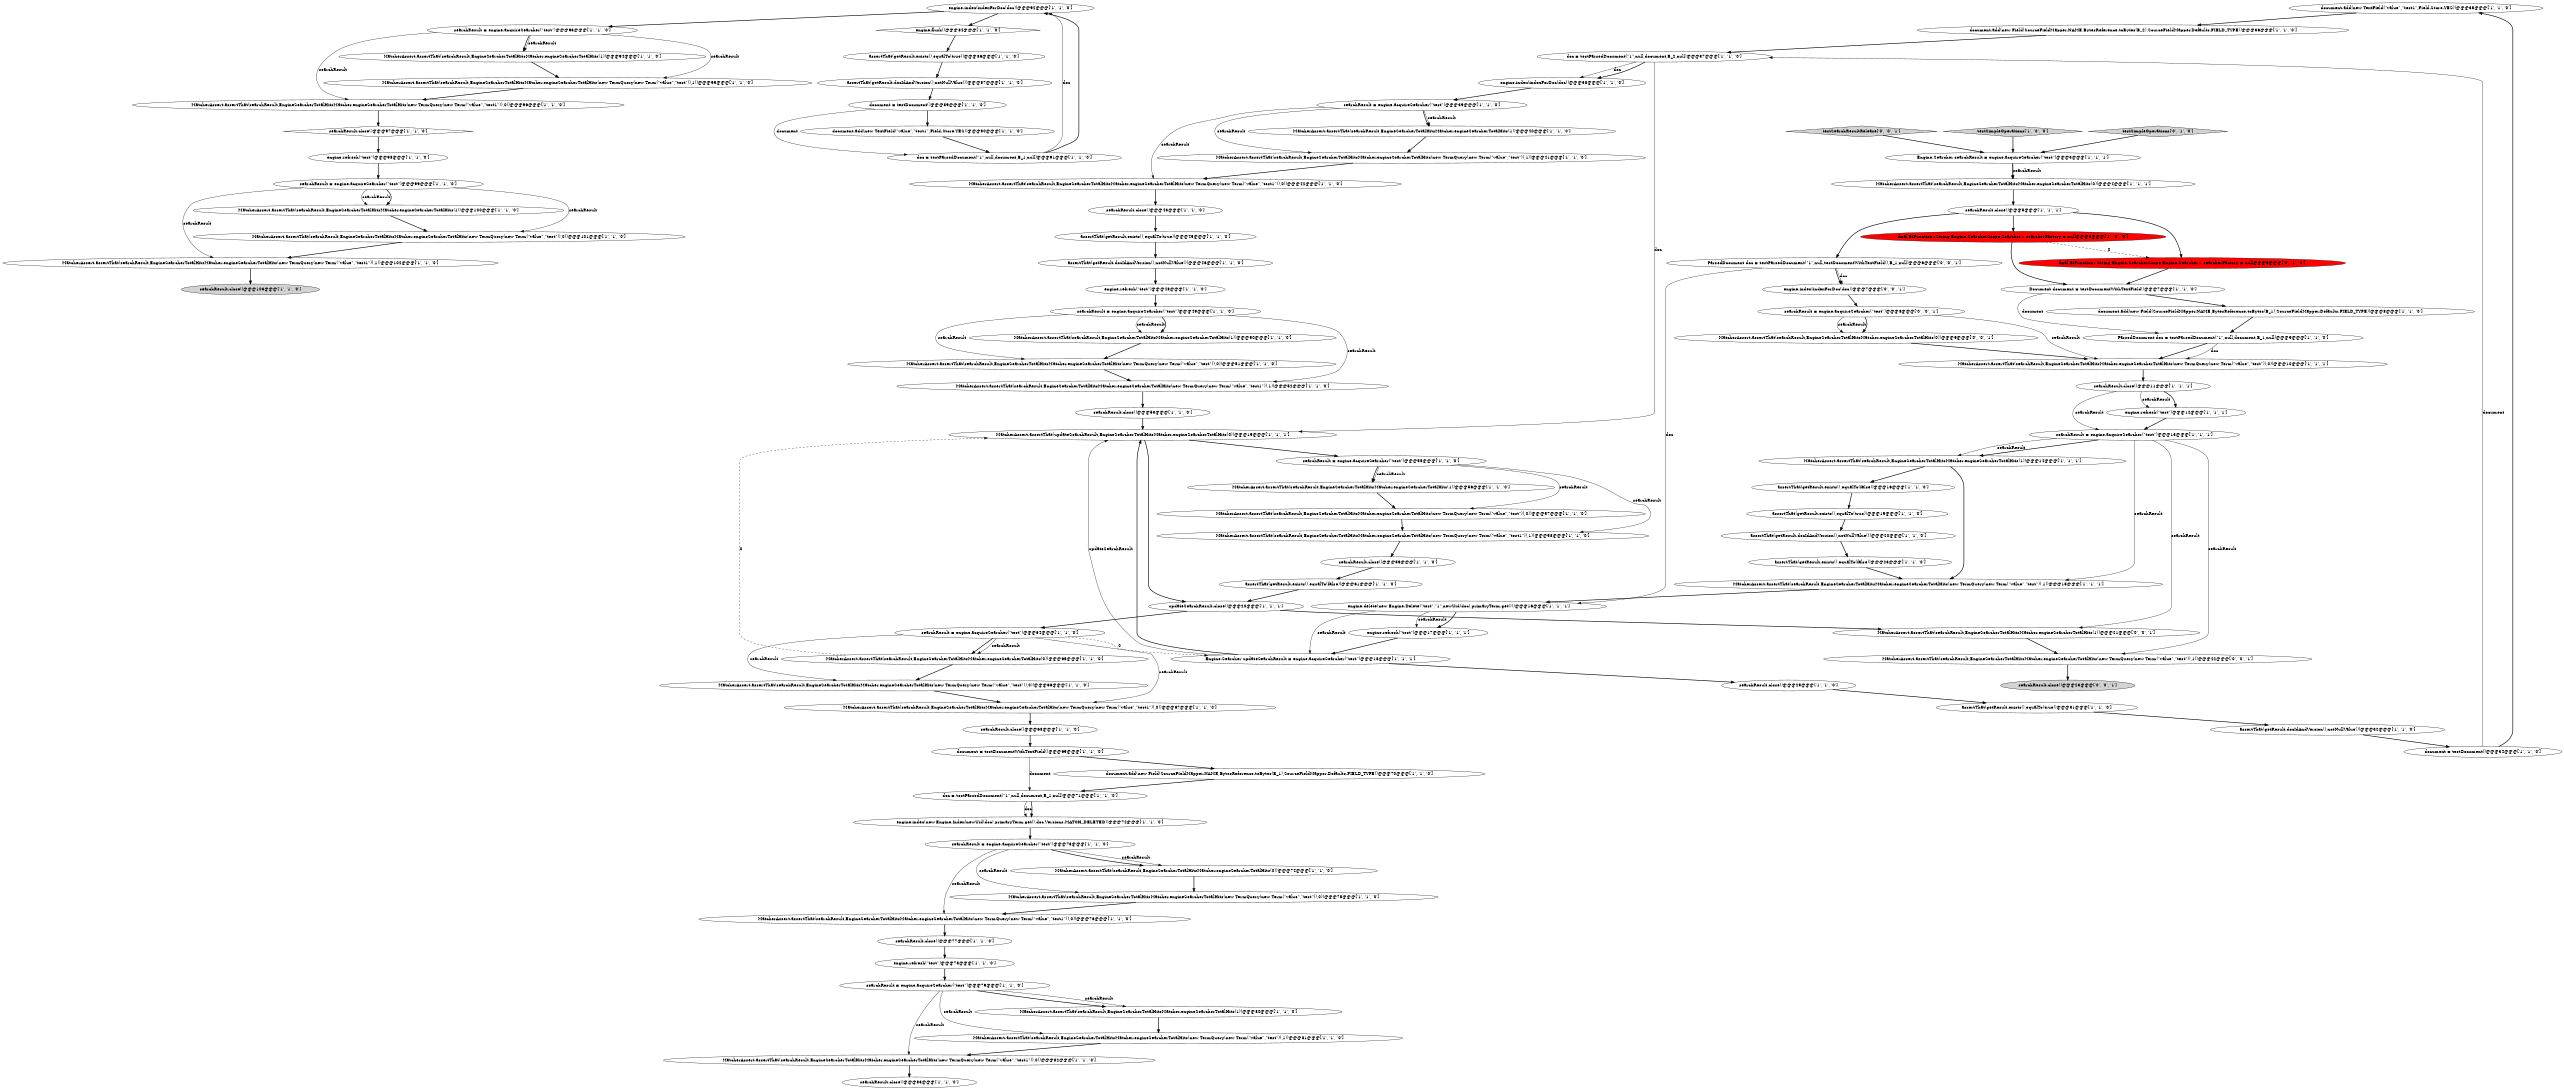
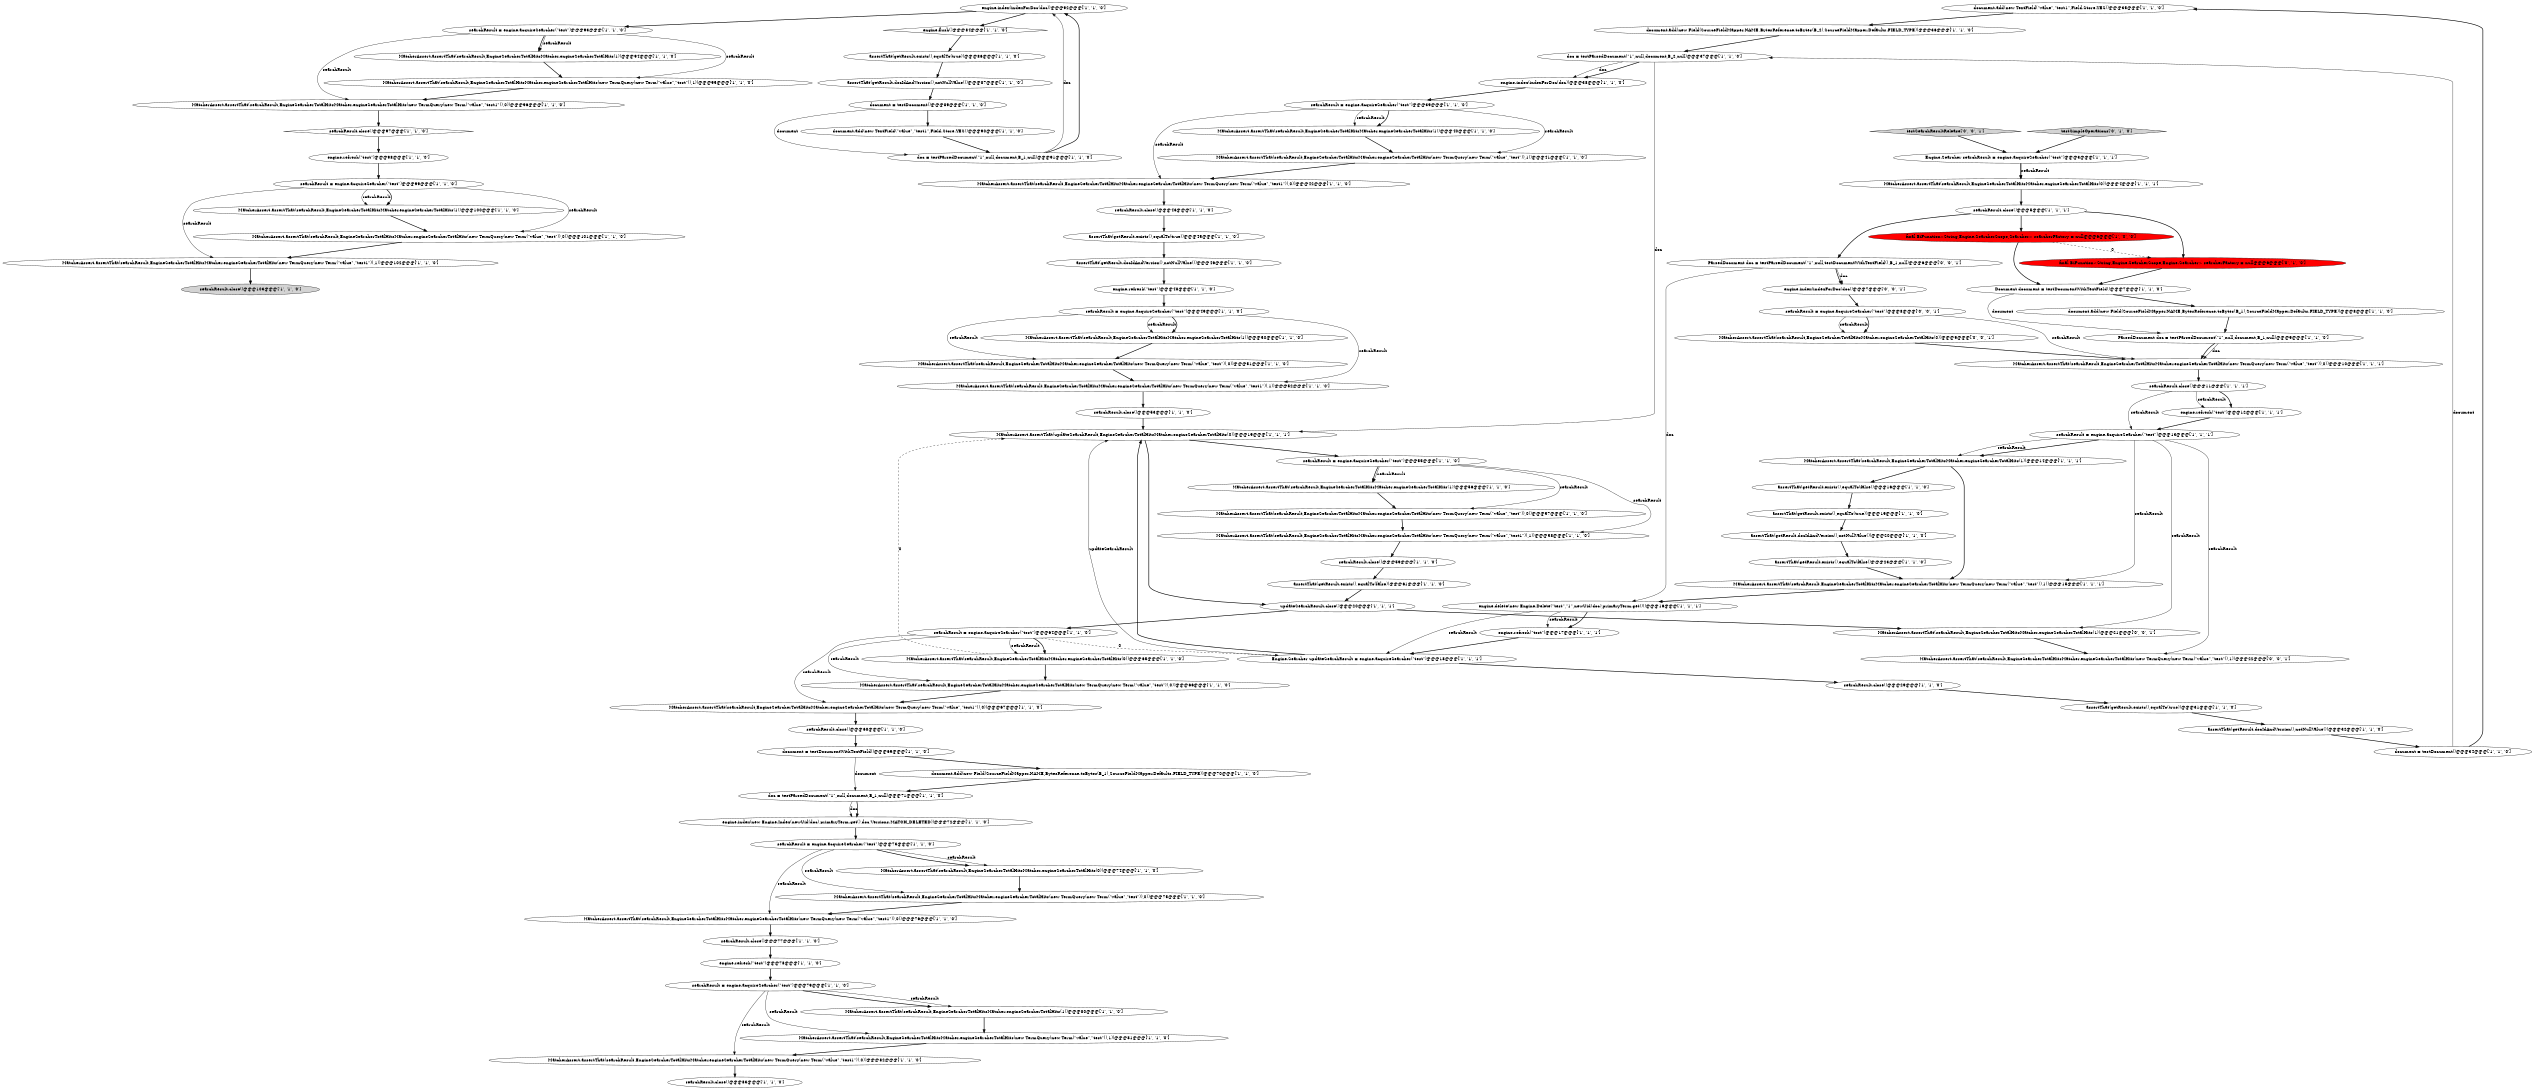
node "testSimpleOperations['1', '0', '0']": removed
node "searchResult.close()@@@23@@@['0', '0', '1']": removed
